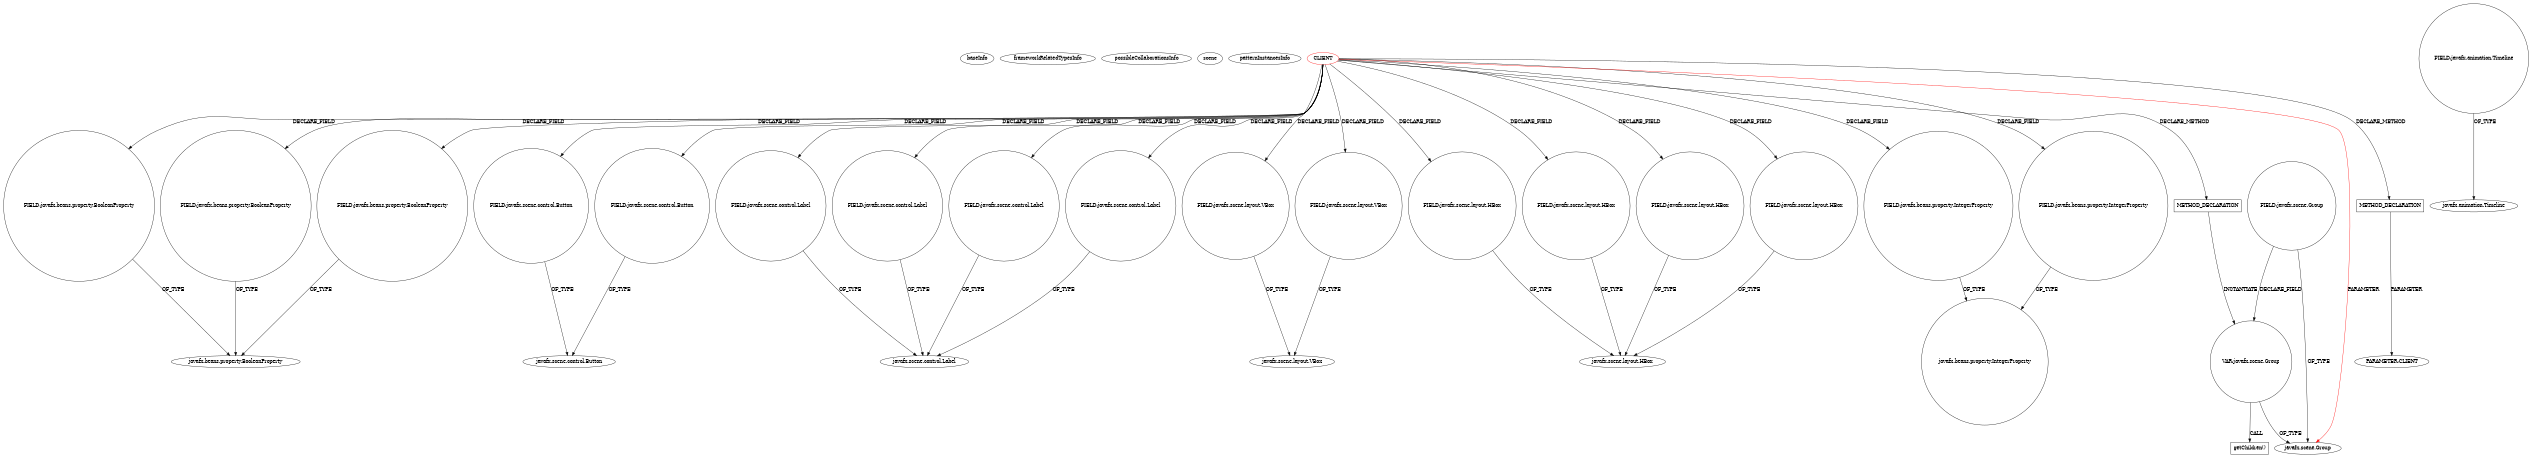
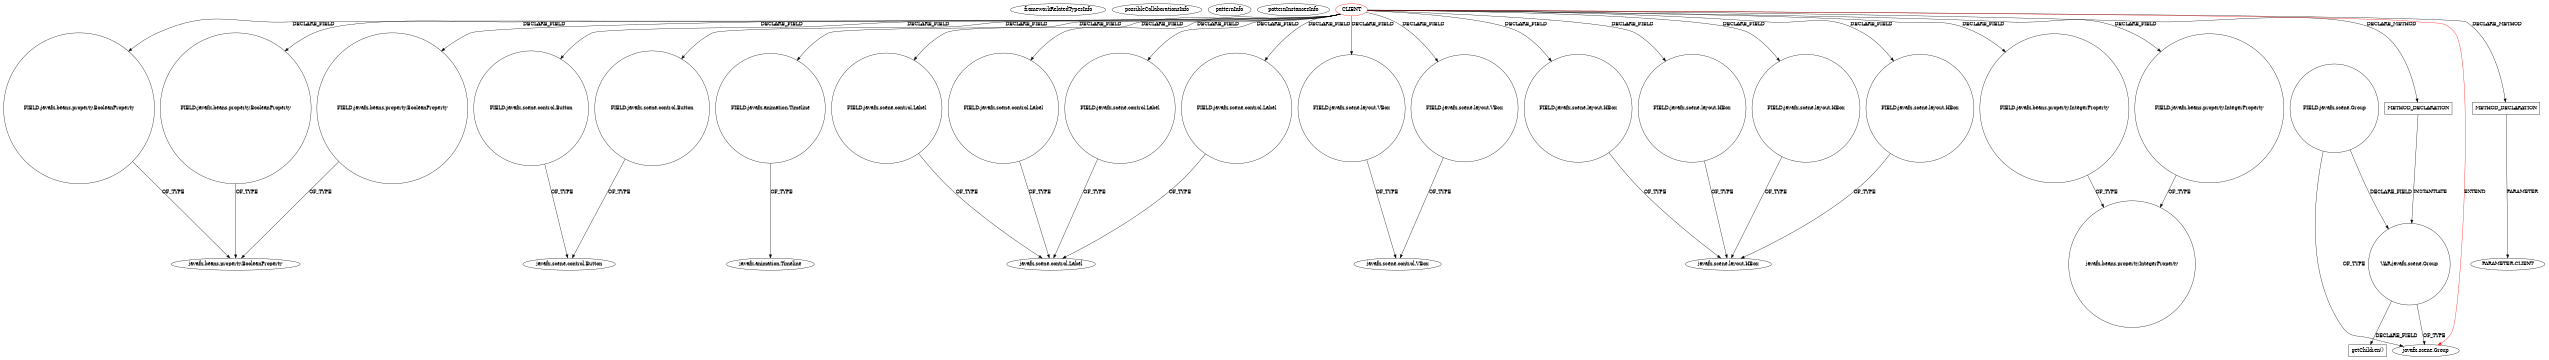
edge "CLIENT" -> "FIELD:javafx.animation.Timeline": added, label "DECLARE_FIELD"
node "baseInfo": removed
node "scene": label "scene" -> "patternInfo"
edge "CLIENT" -> "javafx.scene.Group": label "PARAMETER" -> "EXTEND"
node "javafx.scene.layout.VBox": label "javafx.scene.layout.VBox" -> "javafx.scene.control.VBox"
edge "VAR:javafx.scene.Group" -> "getChildren()": label "CALL" -> "DECLARE_FIELD"
